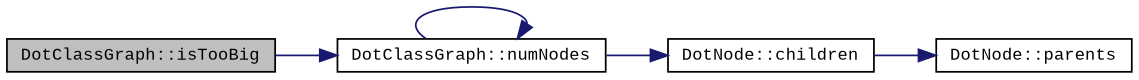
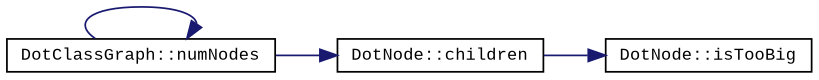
node "DotClassGraph::isTooBig": removed
node "DotNode::parents": label "DotNode::parents" -> "DotNode::isTooBig"
